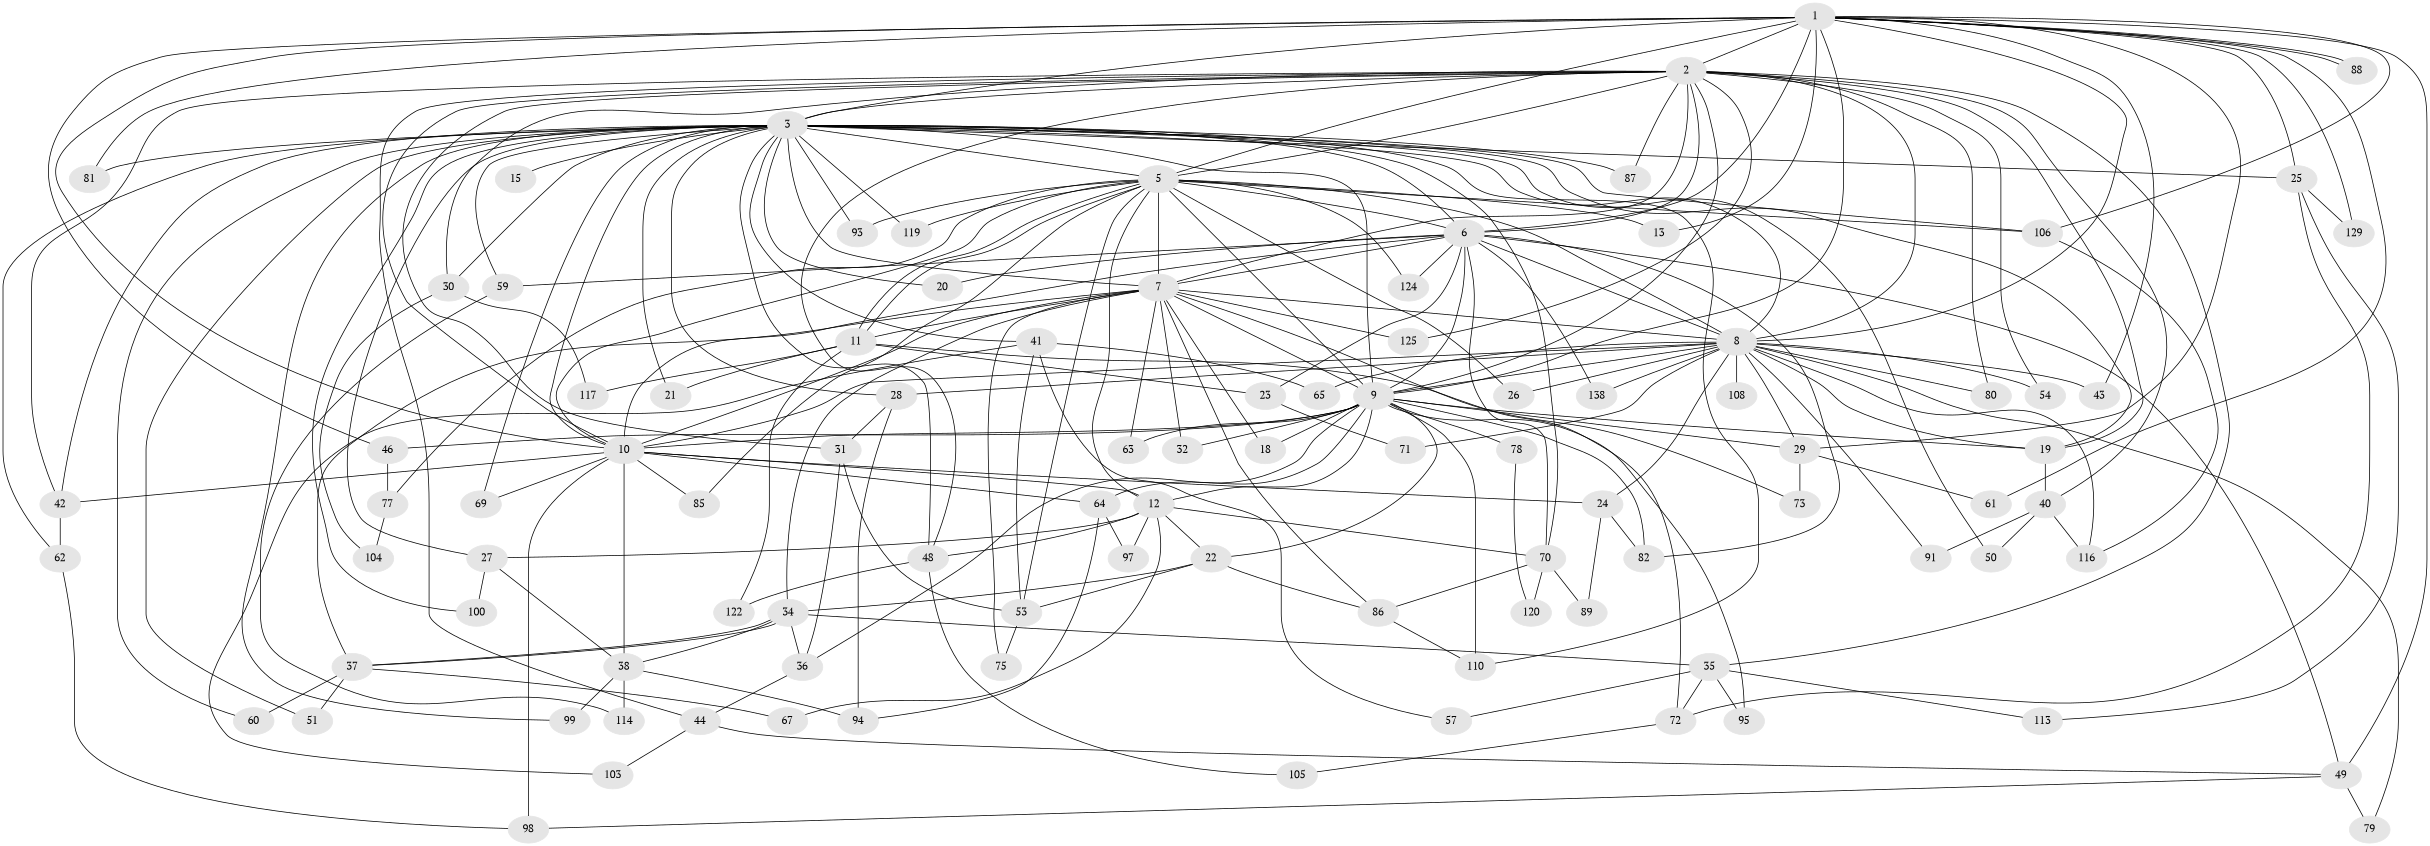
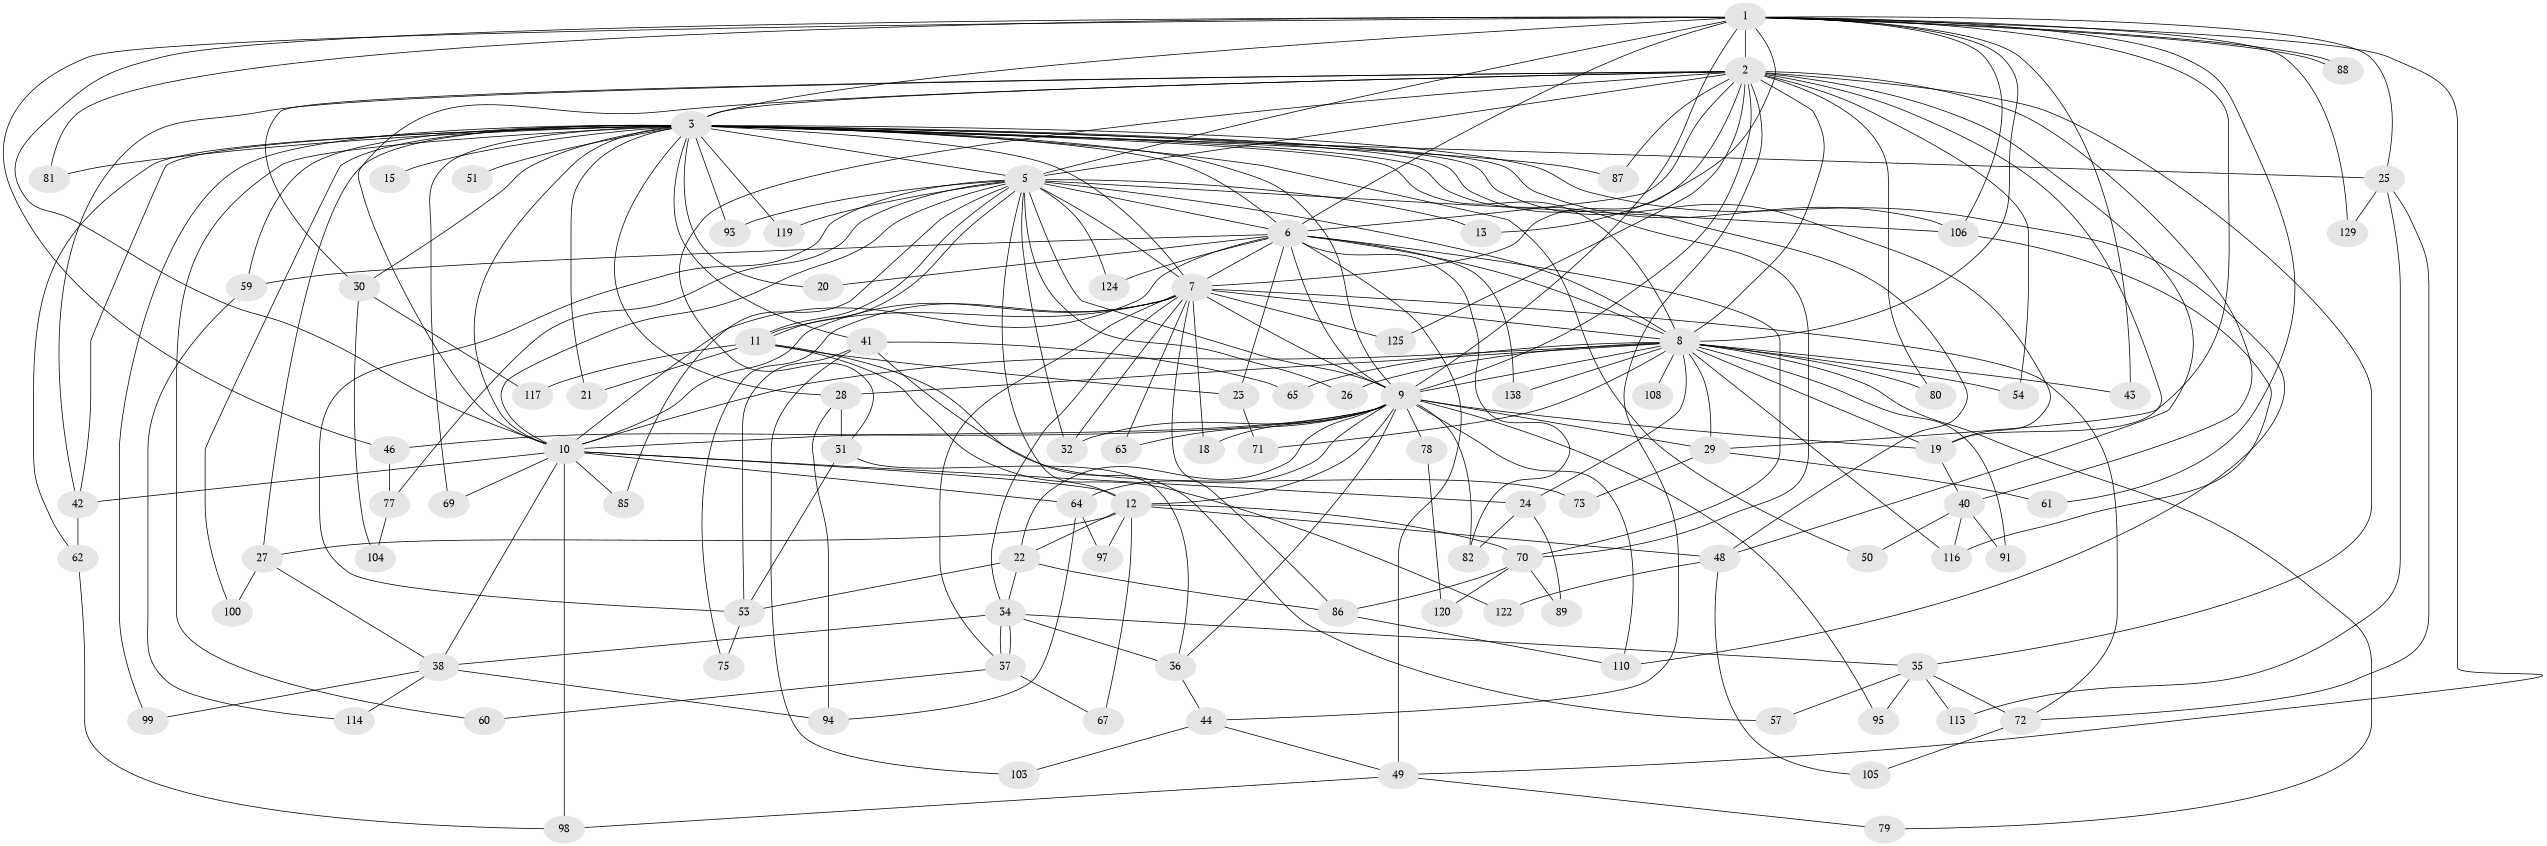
edge "5" -- "32": added
edge "37" -- "51": removed
